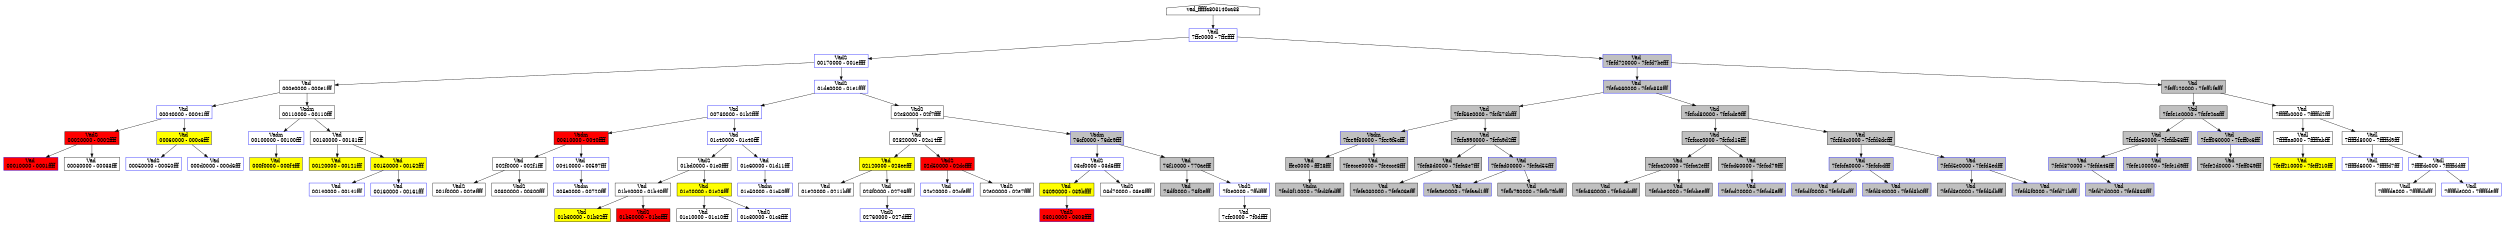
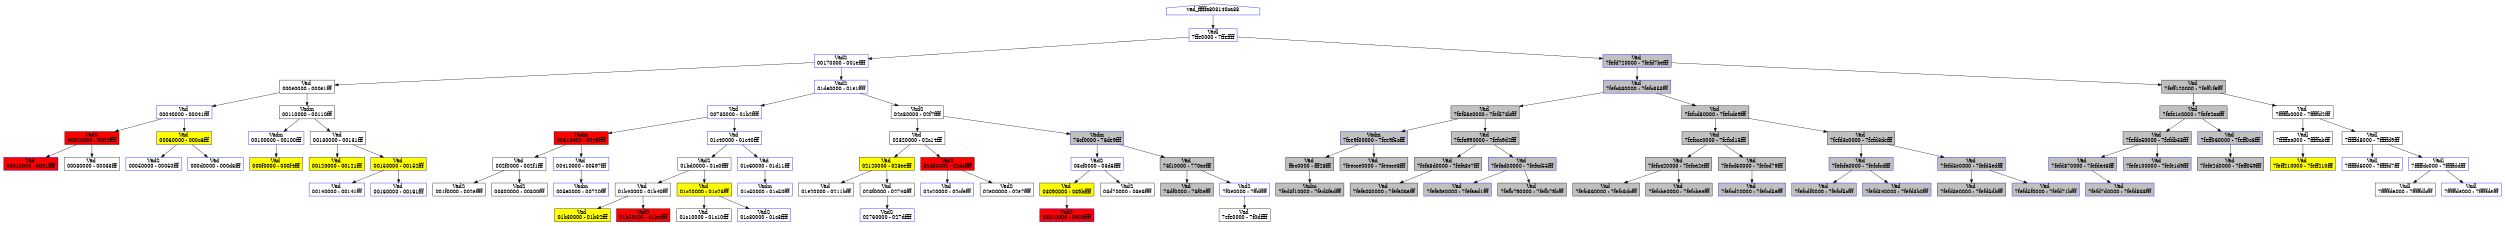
node "vad_fffffa803140ca38": color black -> blue
